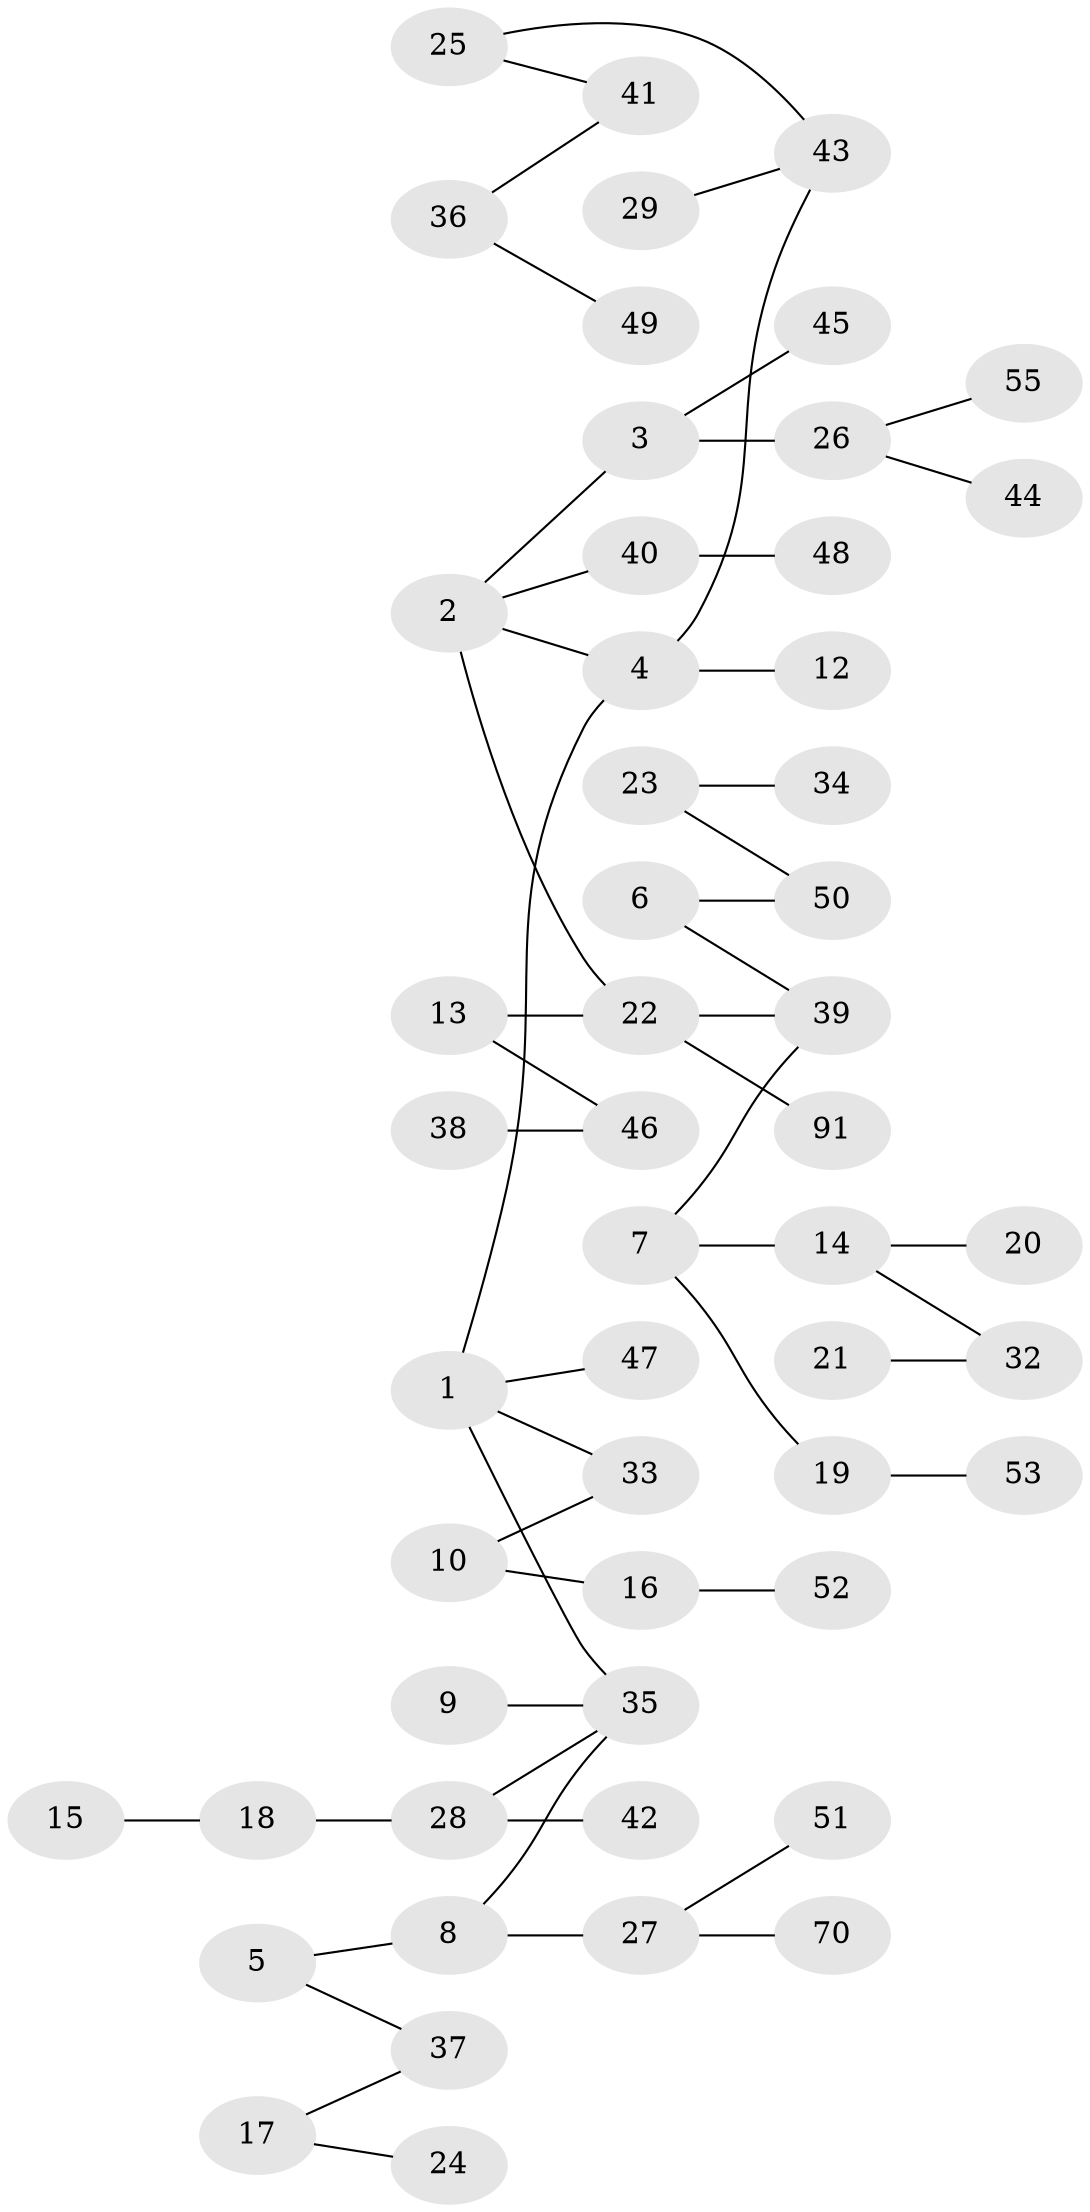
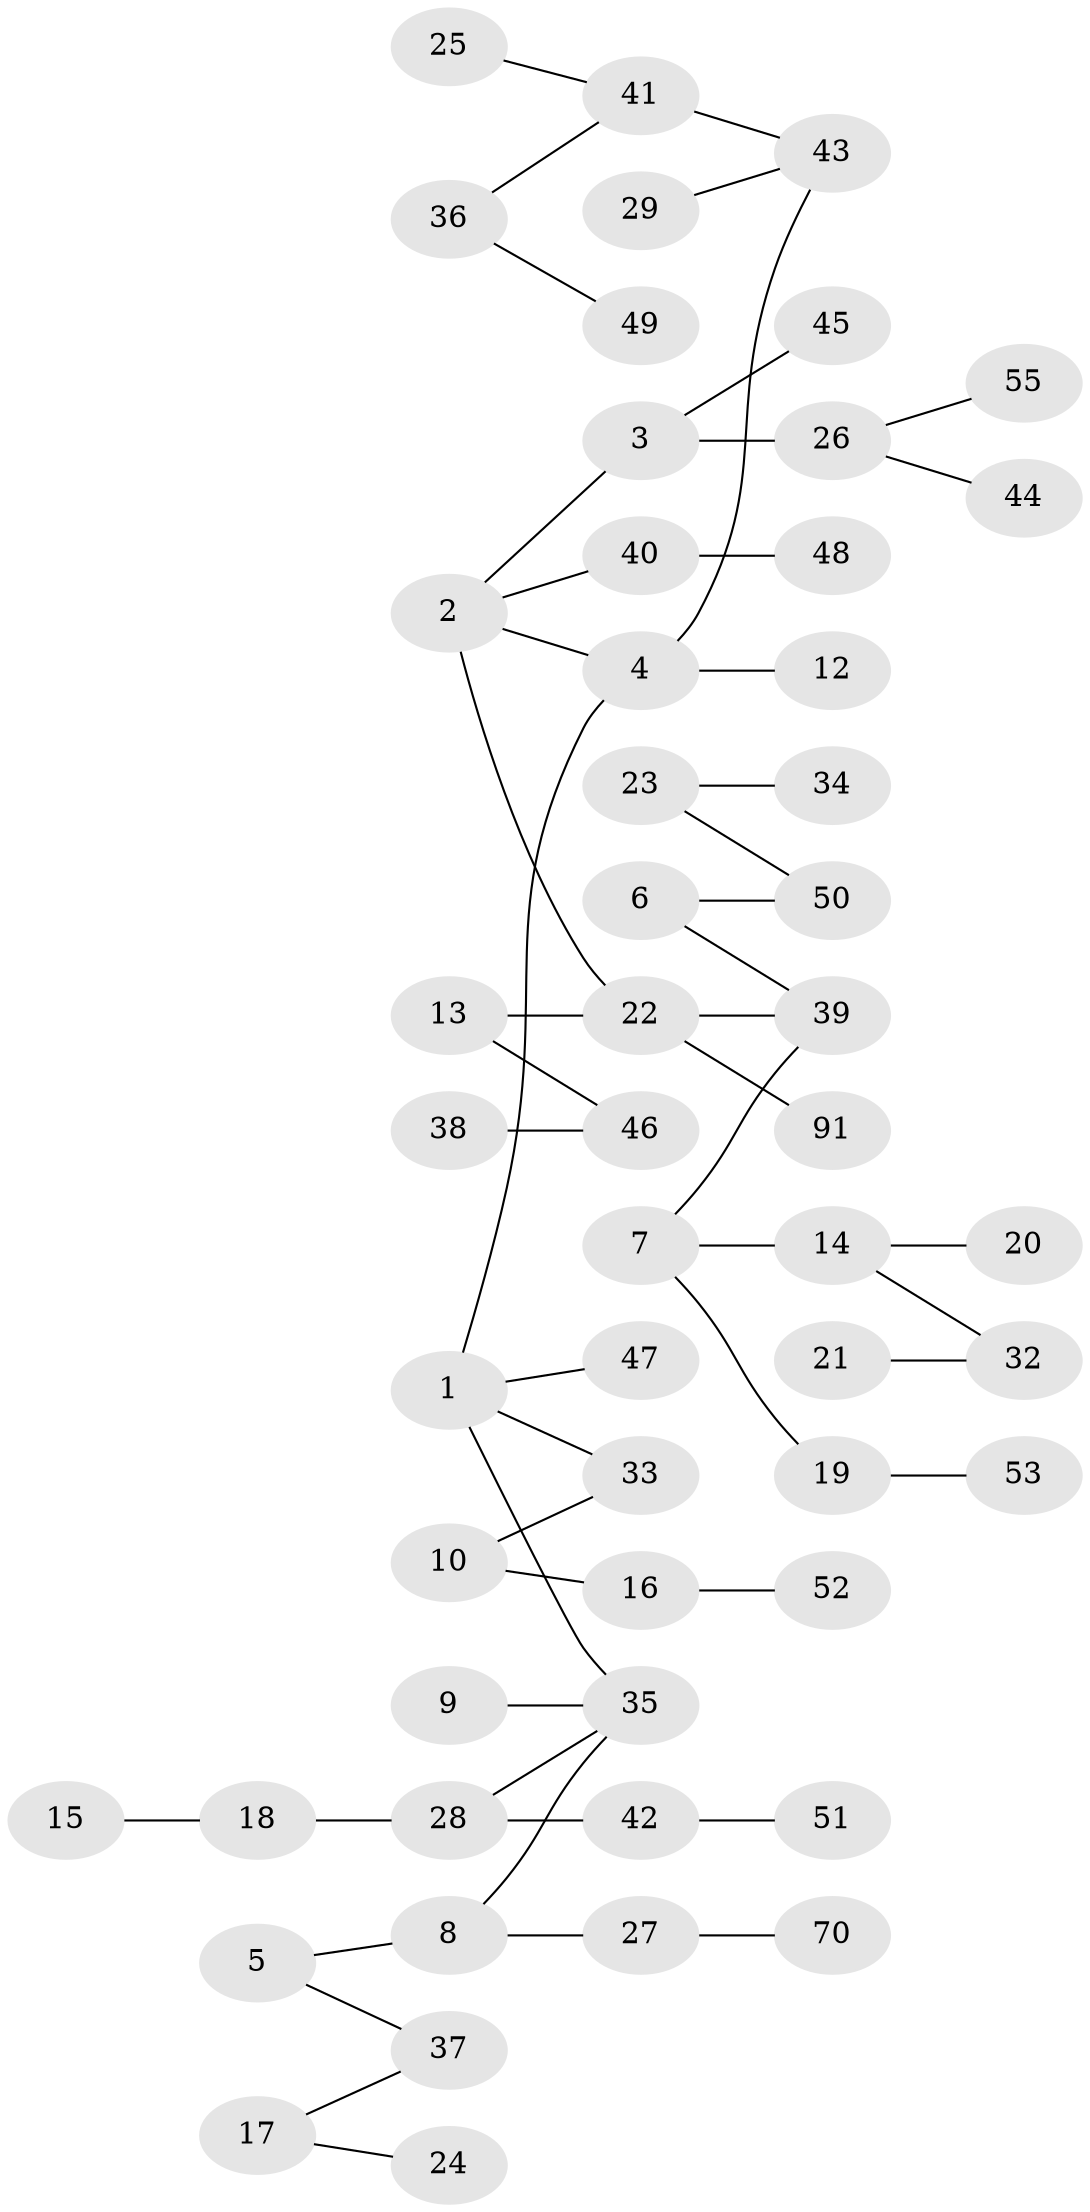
edge "25" -- "43": now "41" -- "43"
edge "51" -- "27": now "51" -- "42"
